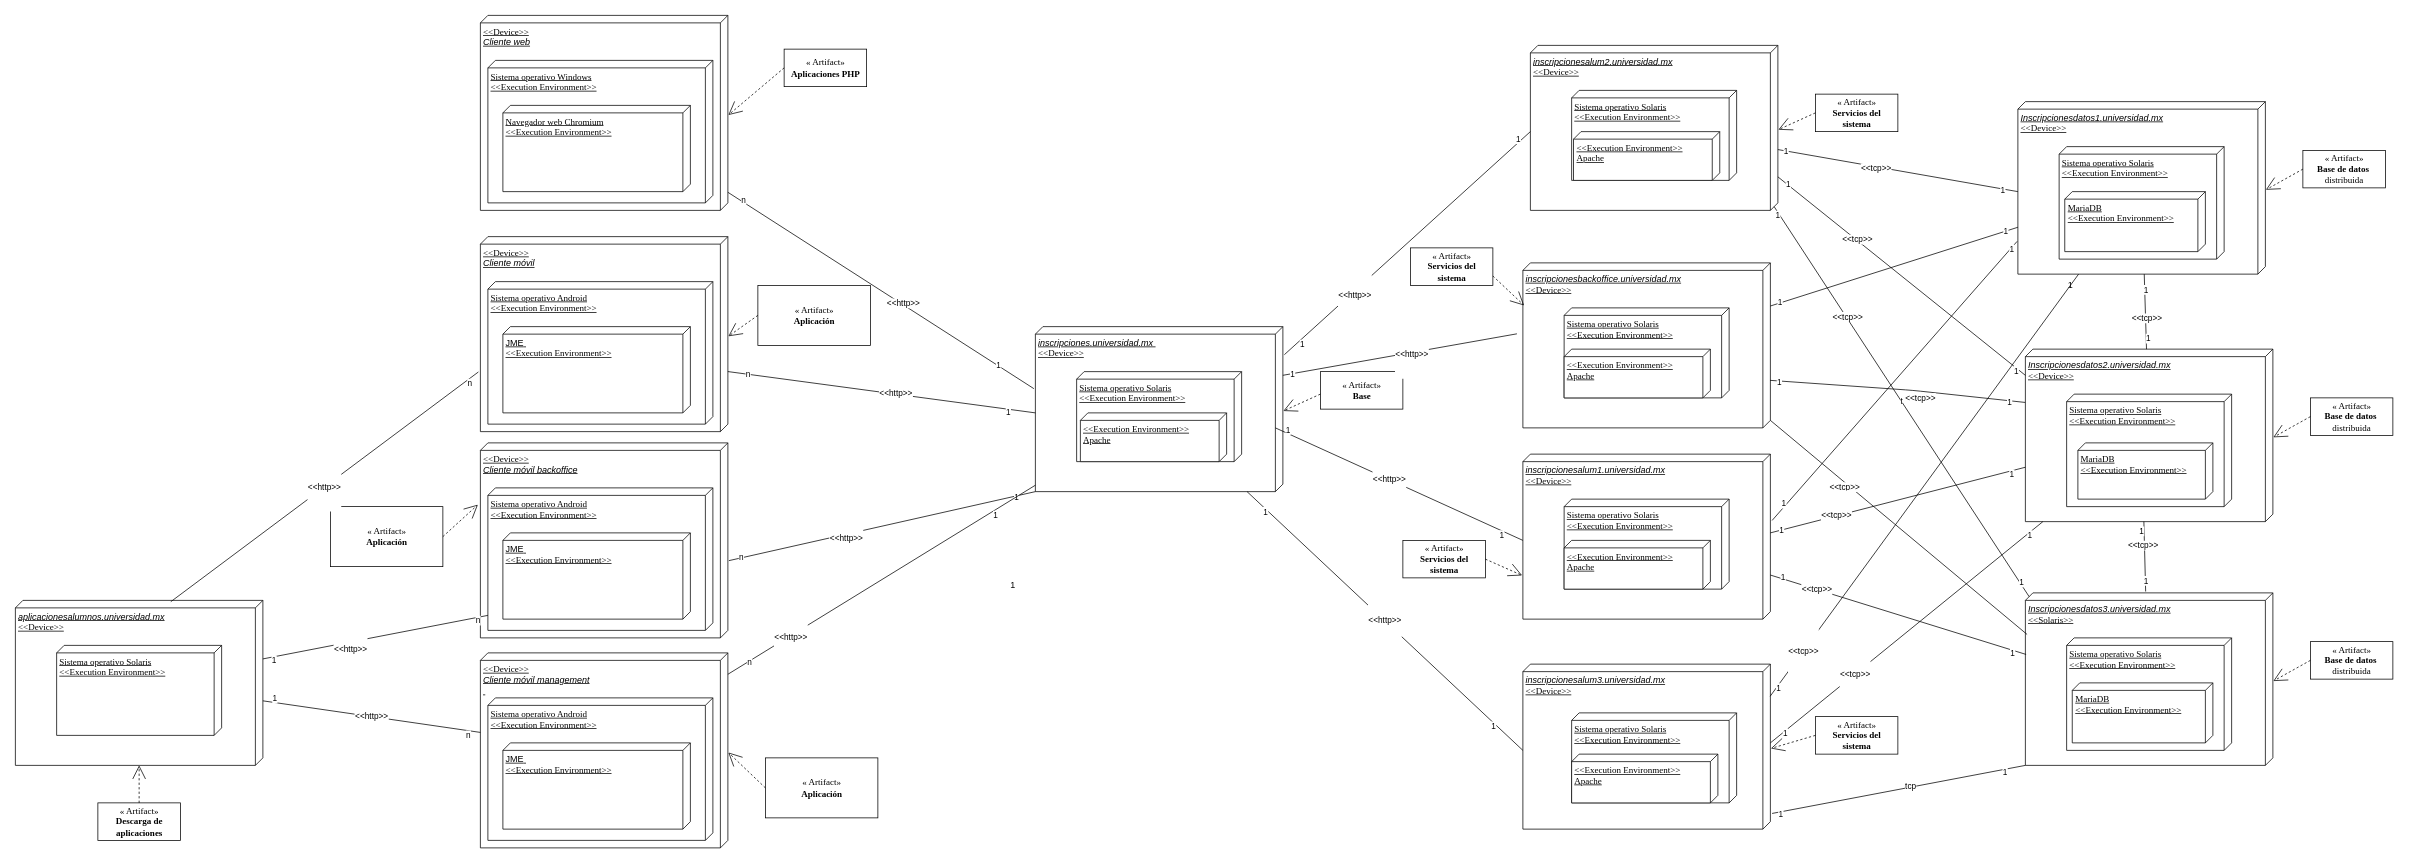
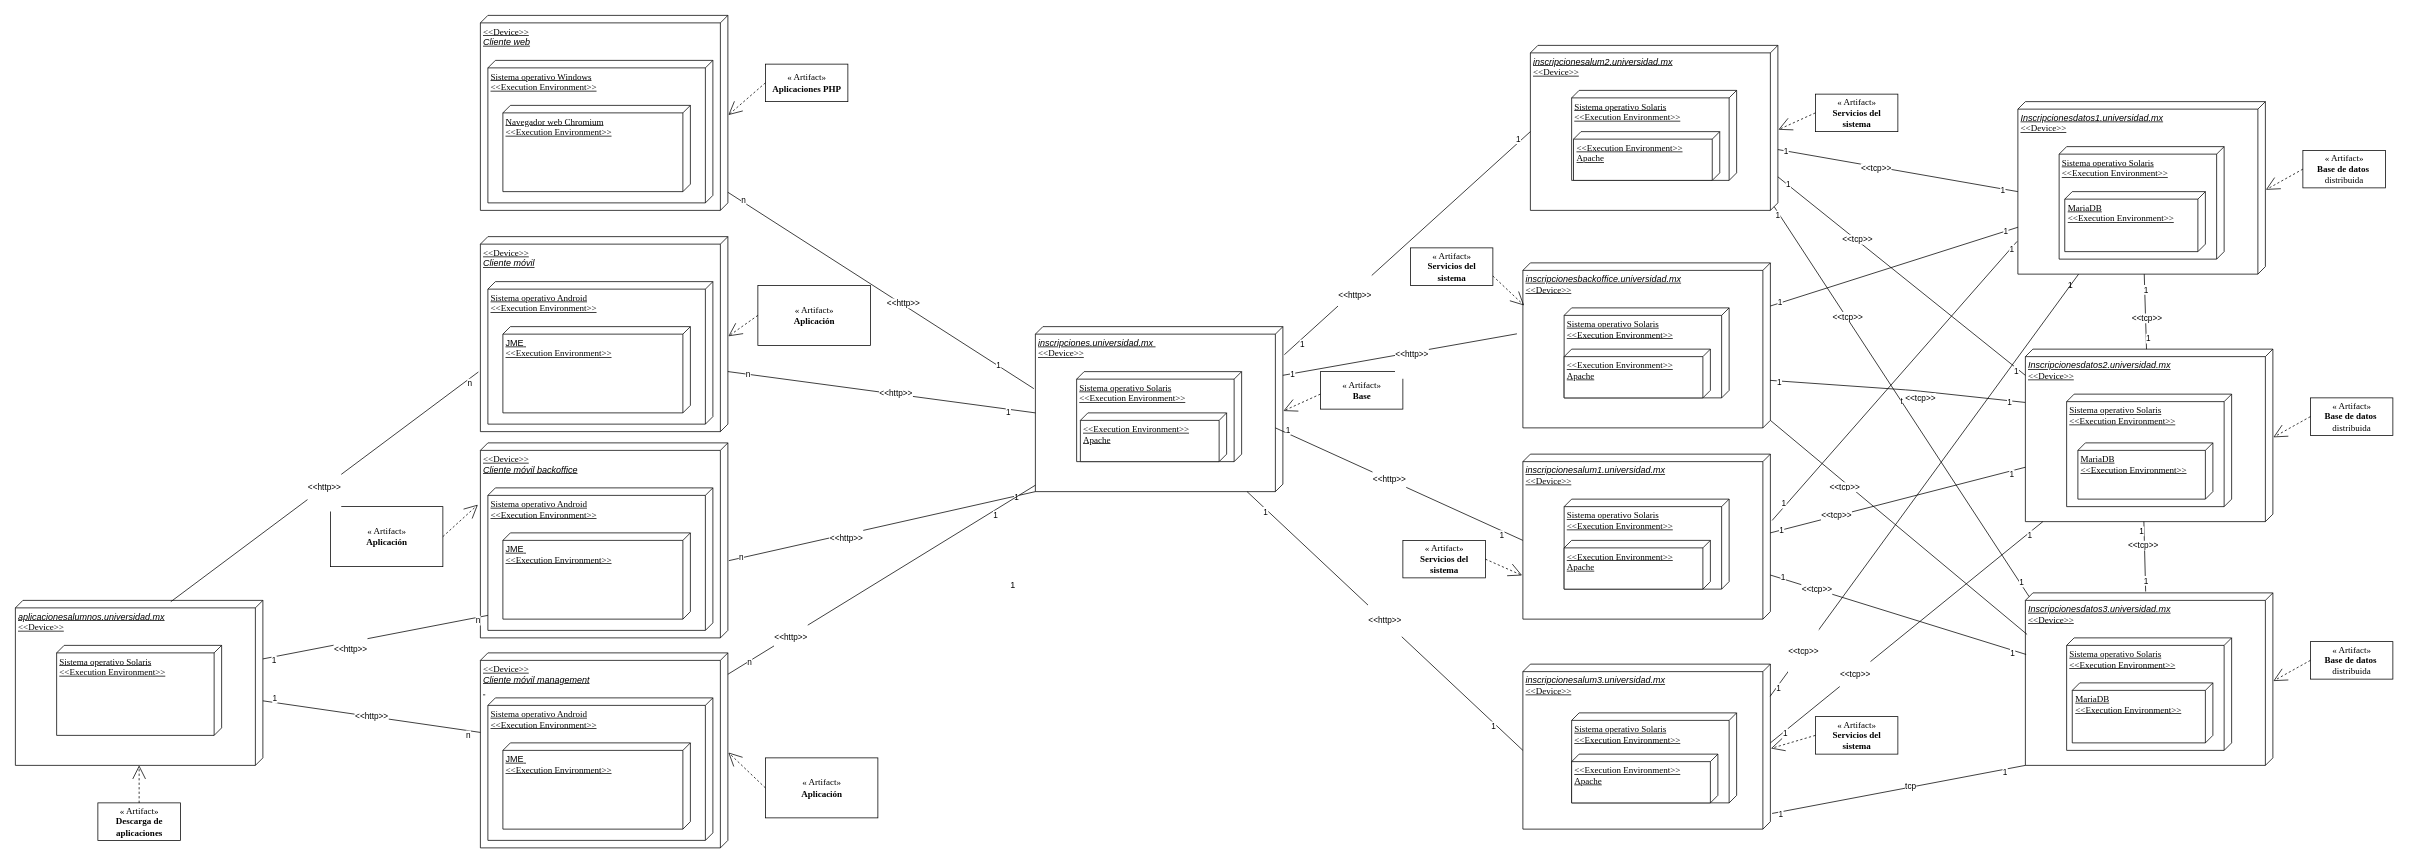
node "« Artifact» Aplicaciones PHP": moved (825, 68) -> (807, 83)
node "Inscripcionesdatos3.universidad.mx <<Solaris>>": label "Inscripcionesdatos3.universidad.mx <<Solaris>>" -> "Inscripcionesdatos3.universidad.mx <<Device>>"
